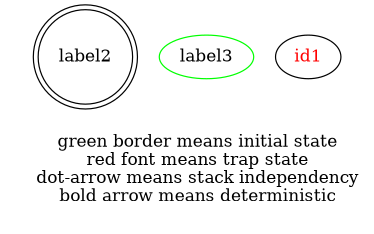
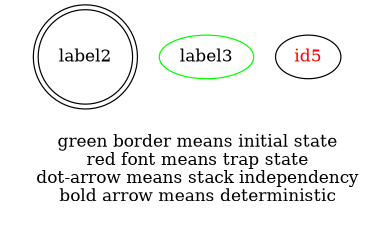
node "id1": label "id1" -> "id5"
